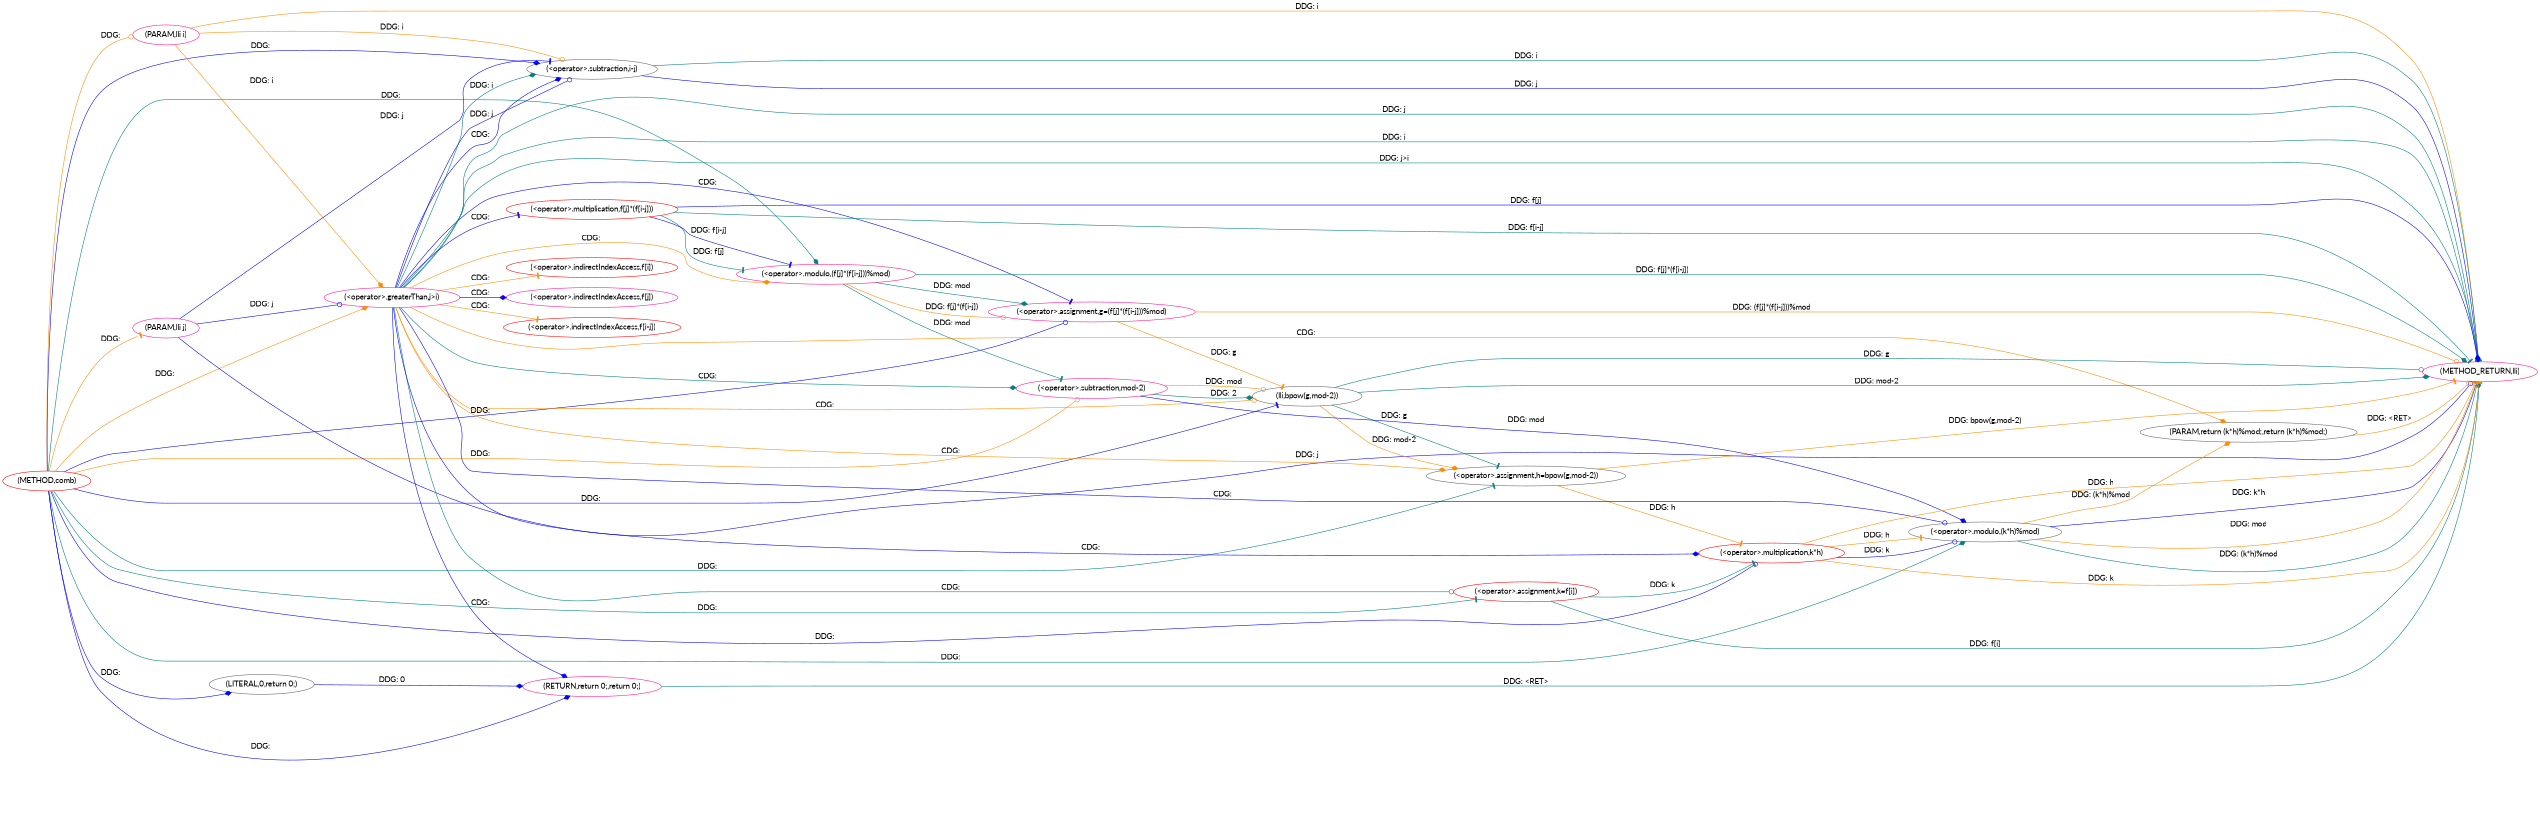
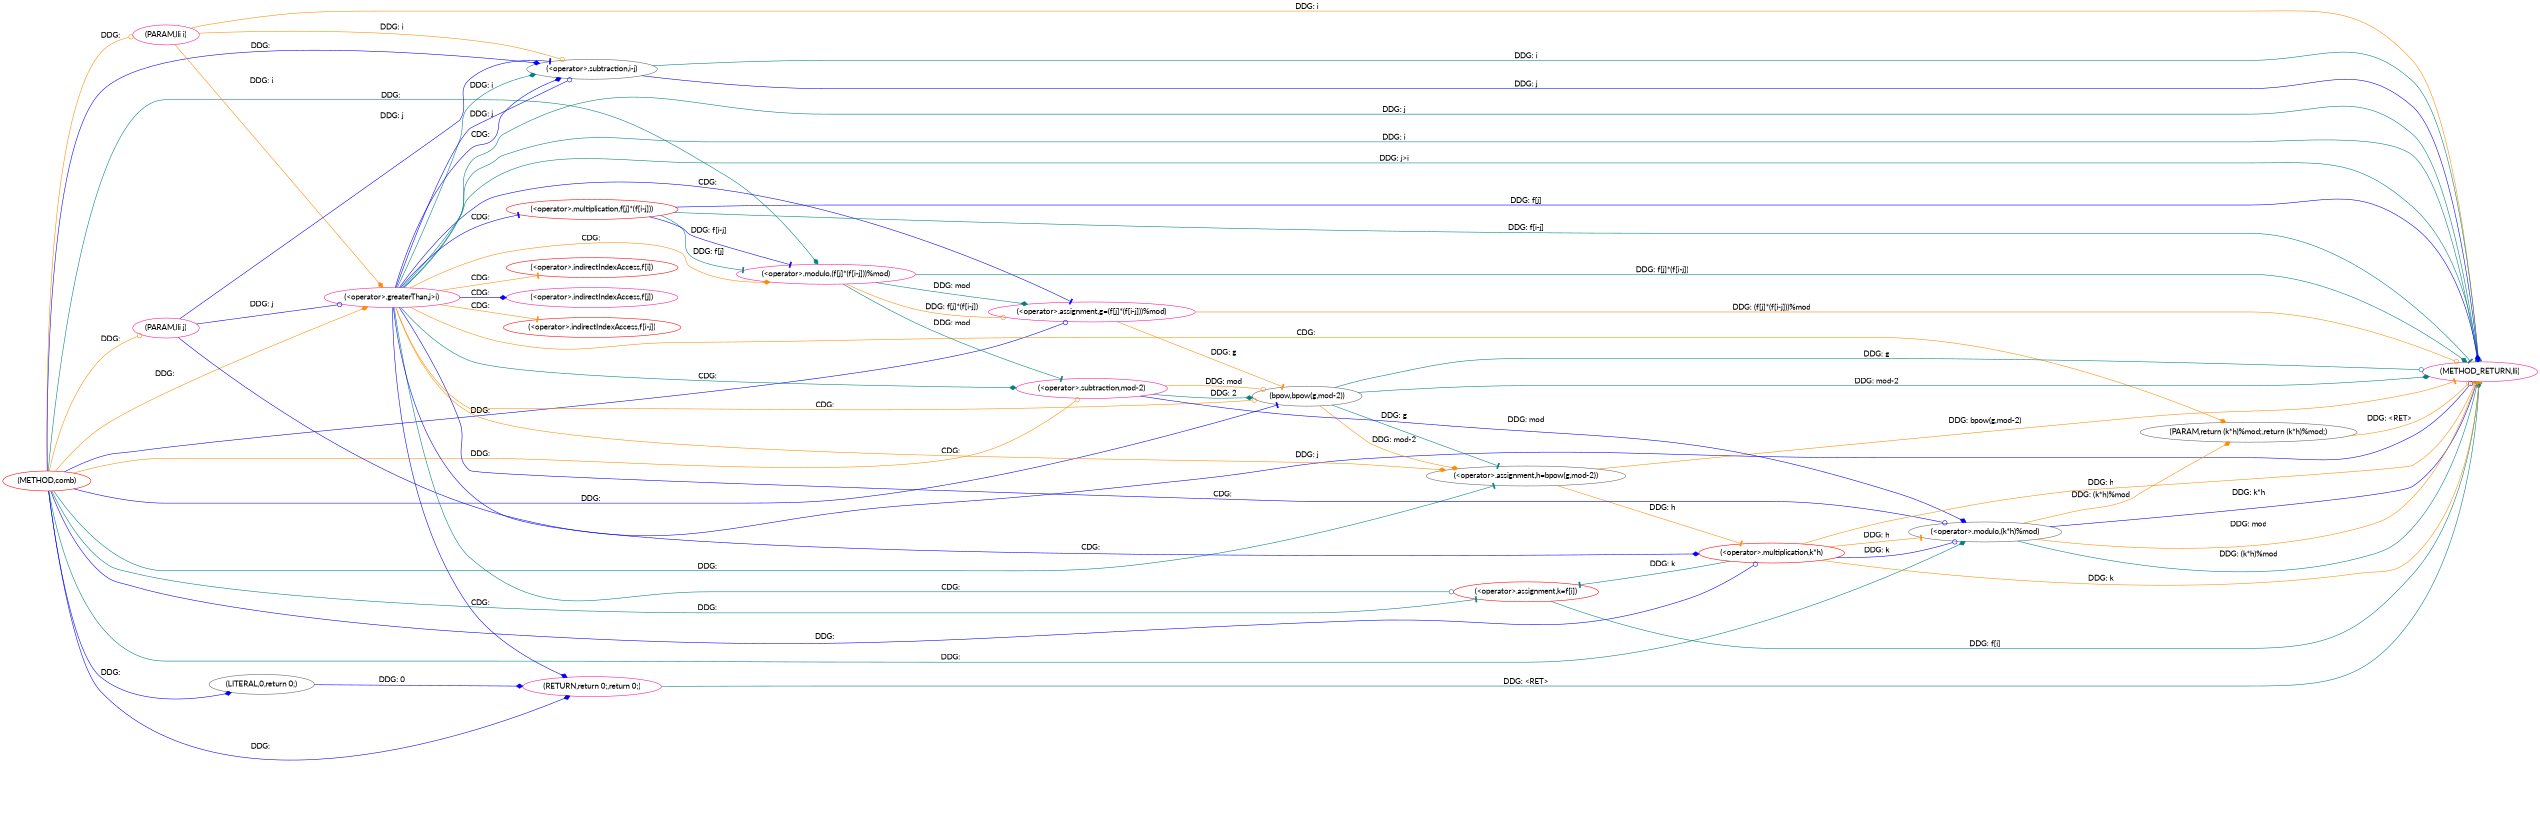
edge "(METHOD,comb)" -> "(PARAM,lli j)": arrowhead tee -> odot
node "(lli,bpow(g,mod-2))": label "(lli,bpow(g,mod-2))" -> "(bpow,bpow(g,mod-2))"
edge "(<operator>.assignment,k=f[i])" -> "(<operator>.multiplication,k*h)": reversed
